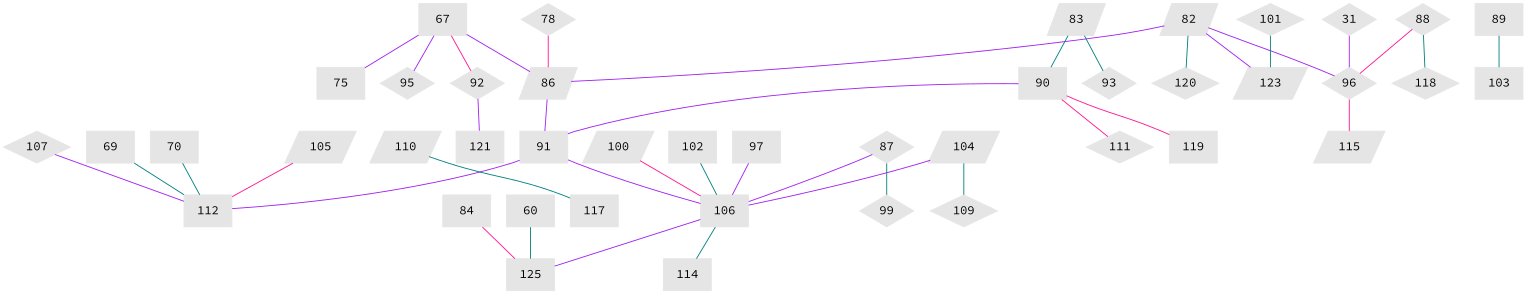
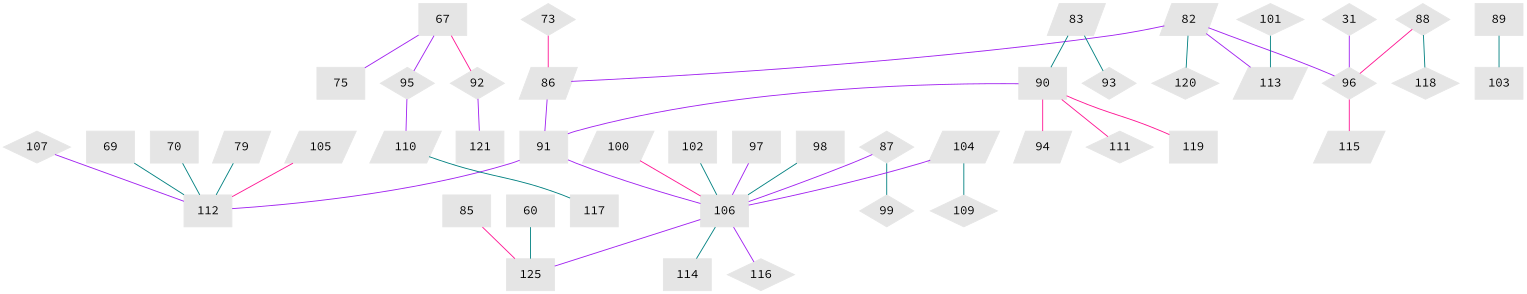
node "78": label "78" -> "73"
edge "67" -- "86": removed
node "123": label "123" -> "113"
edge "95" -- "110": added
node "79": added
node "98": added
node "94": added
node "84": label "84" -> "85"
node "116": added
